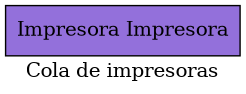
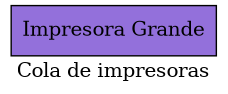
node "Impresora Impresora": label "Impresora Impresora" -> "Impresora Grande"
